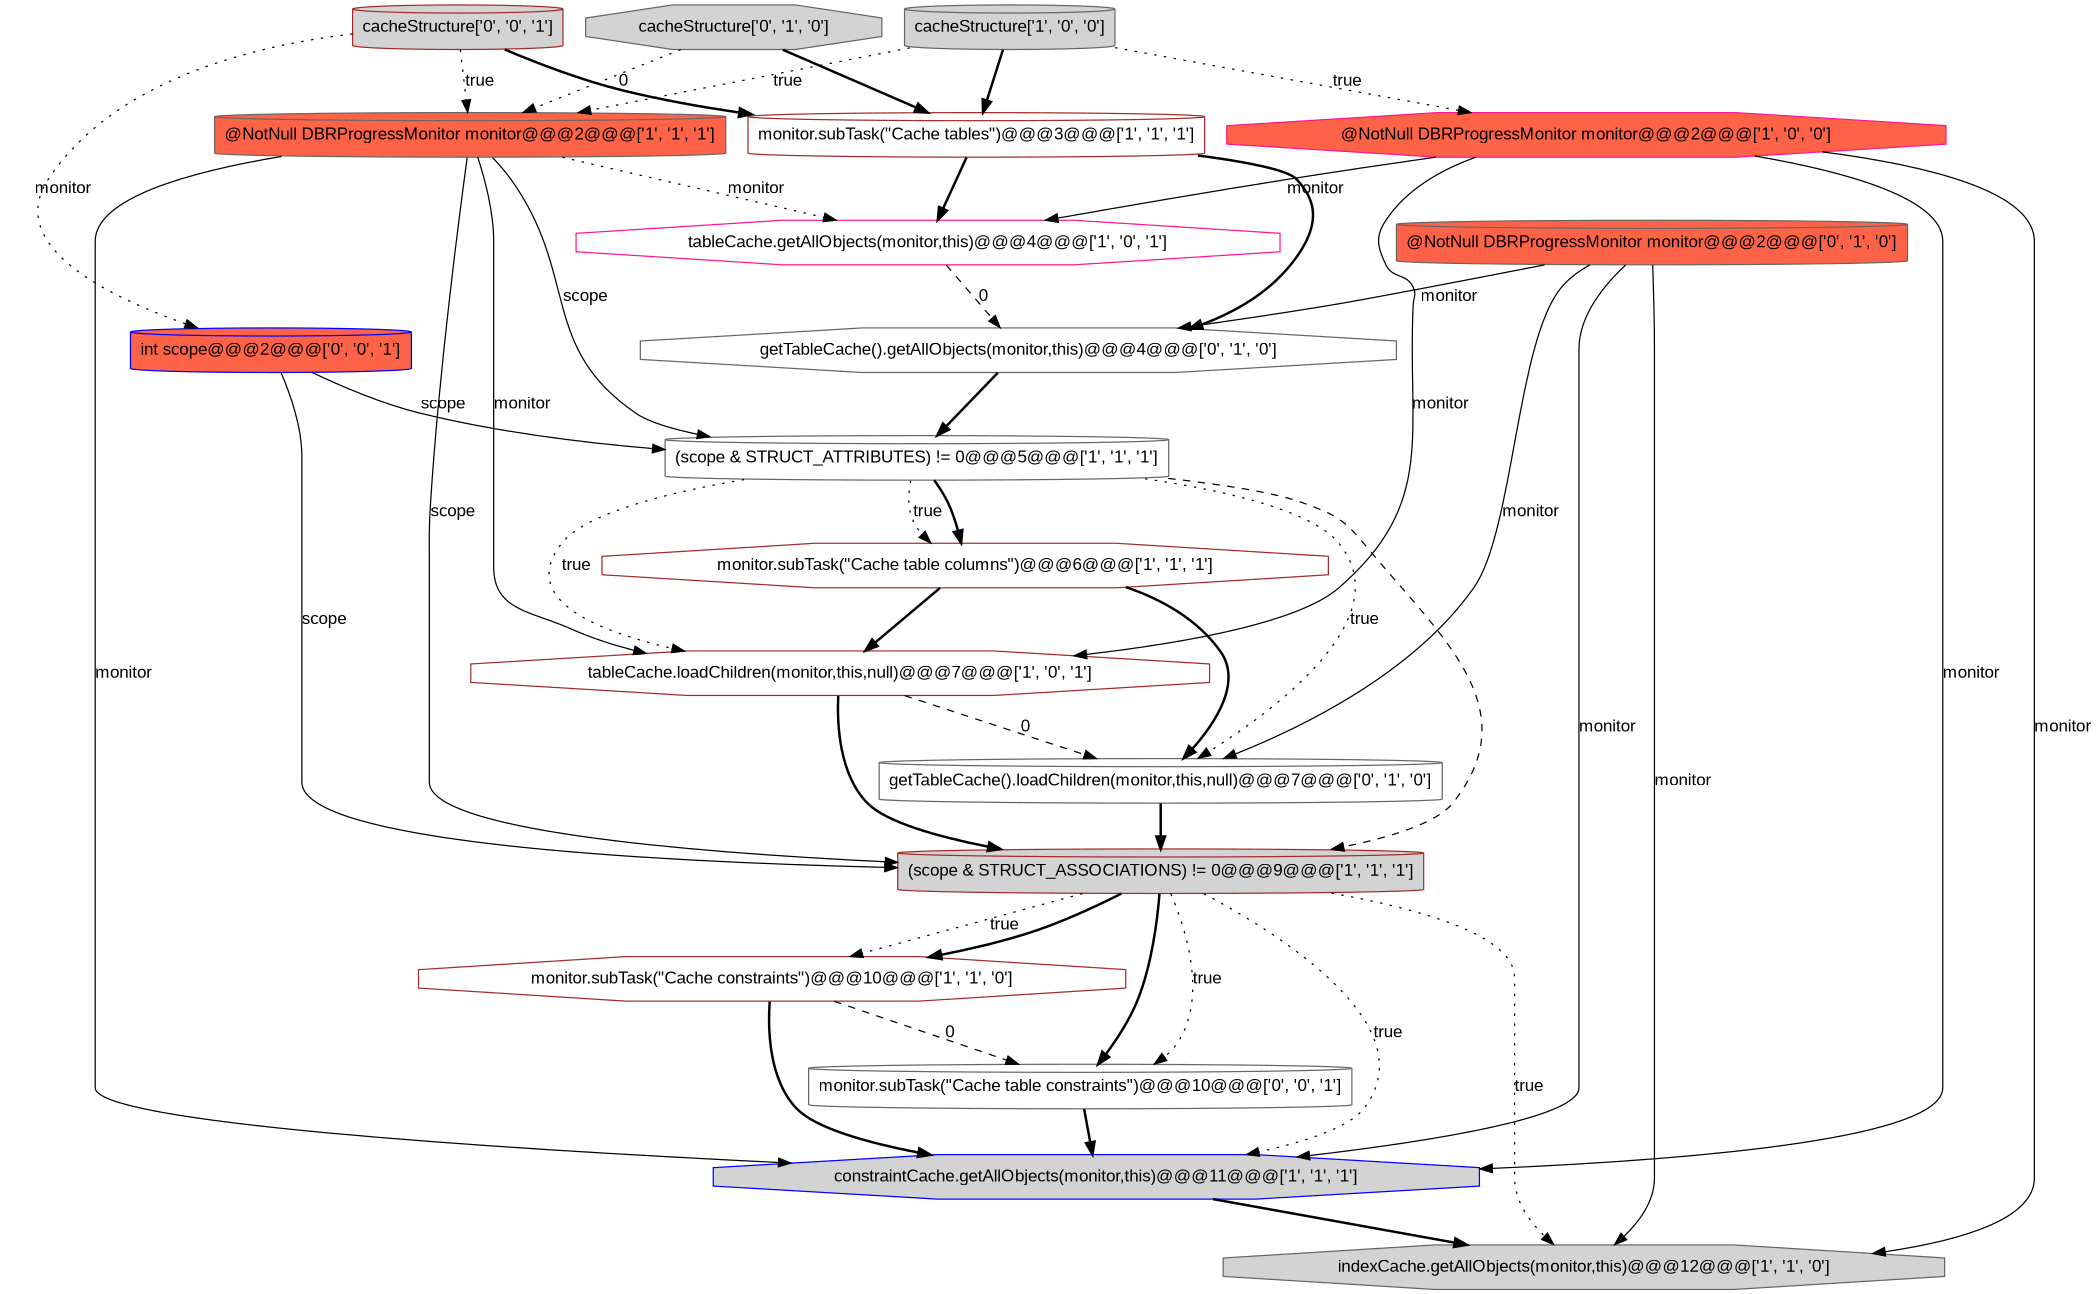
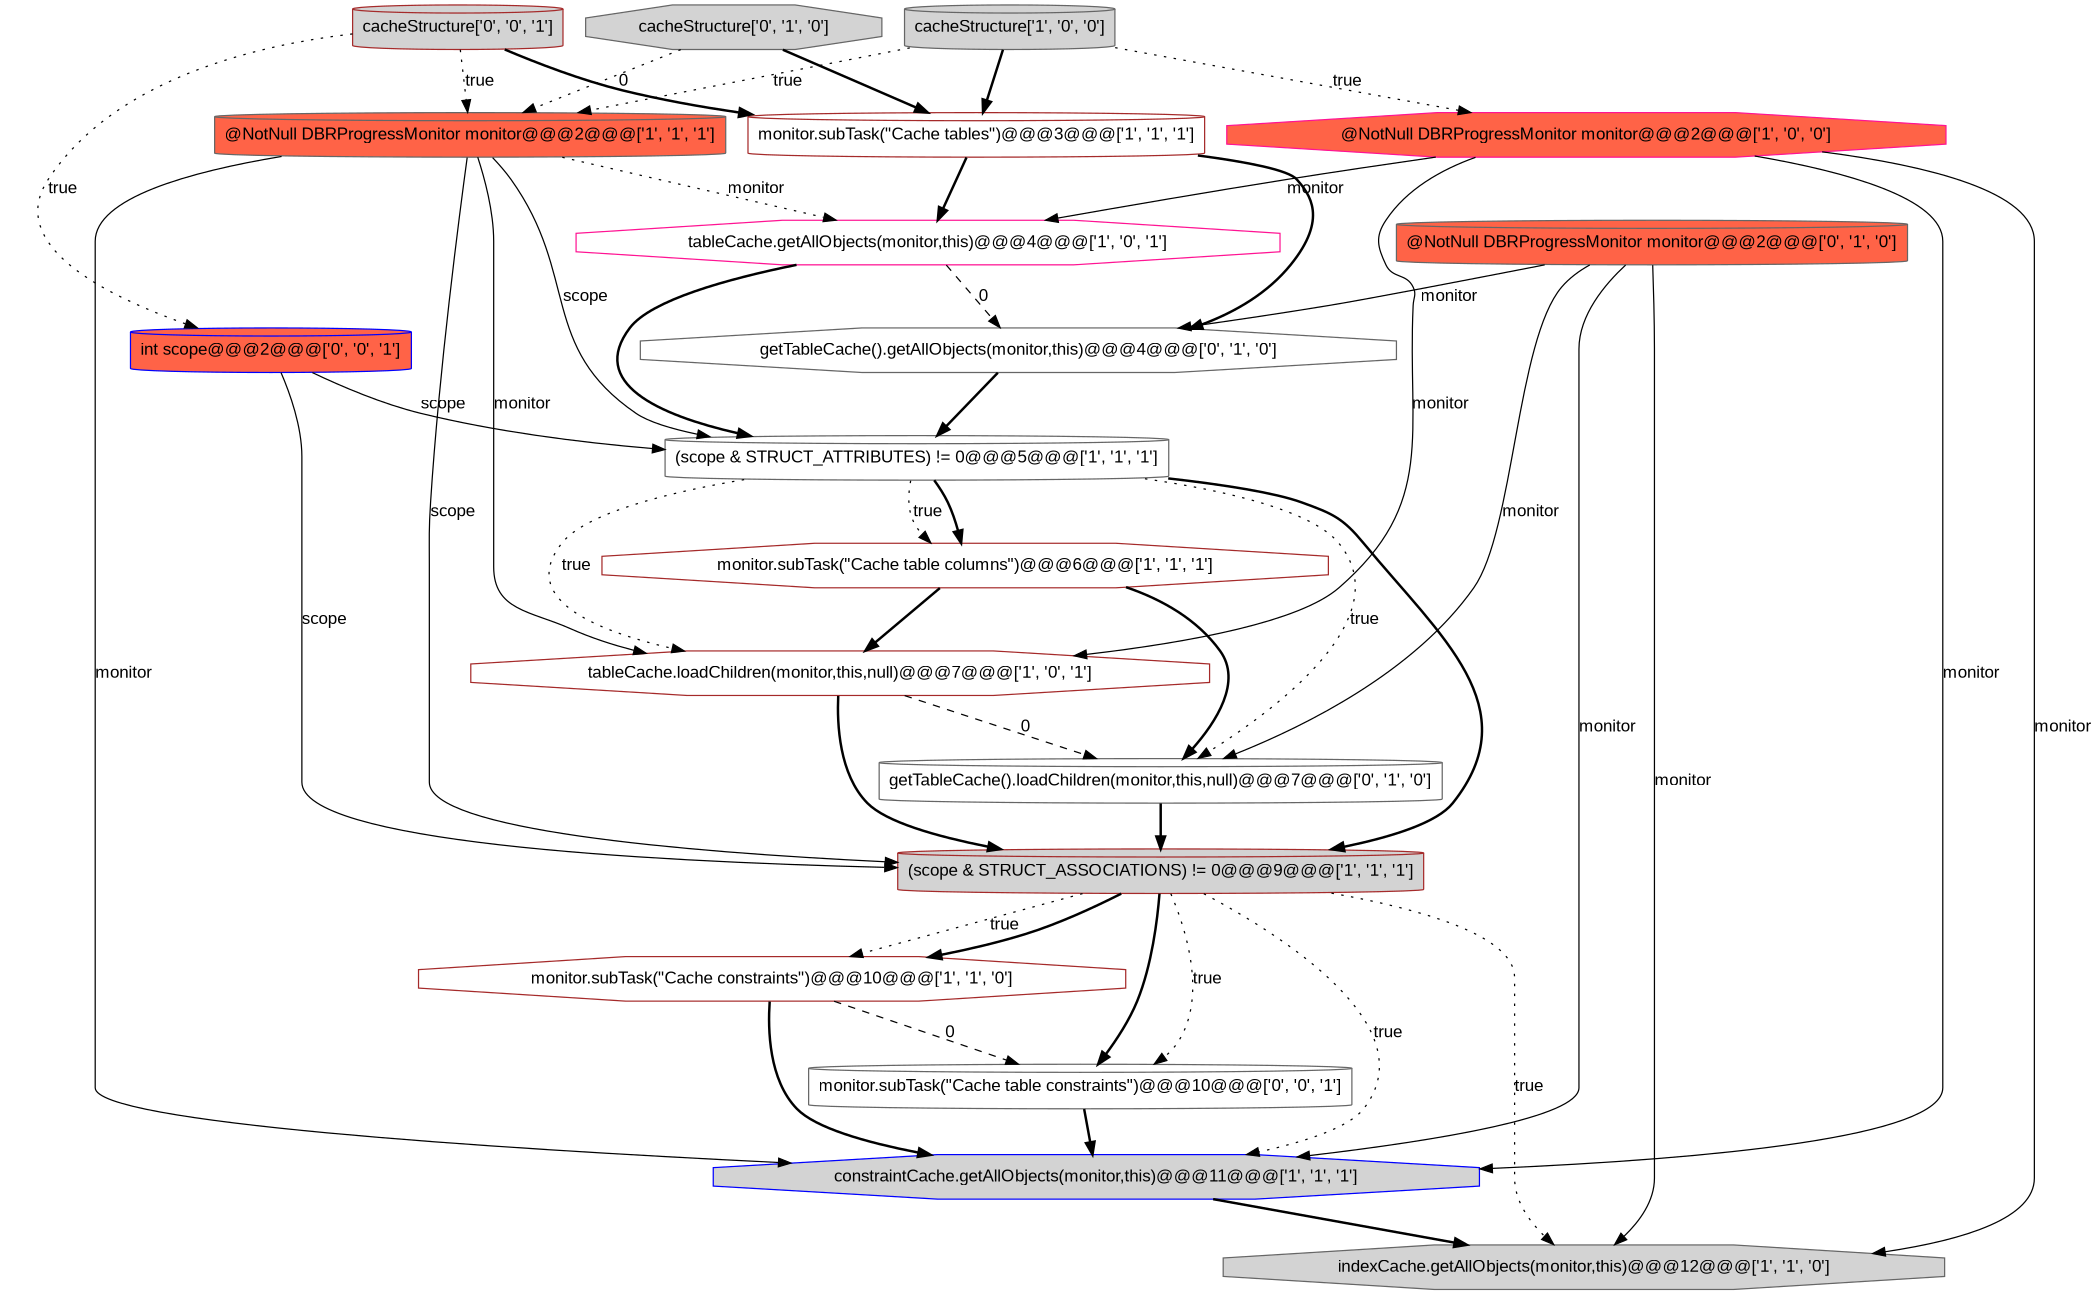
edge "cacheStructure['0', '0', '1']" -> "int scope@@@2@@@['0', '0', '1']": label "monitor" -> "true"
edge "tableCache.getAllObjects(monitor,this)@@@4@@@['1', '0', '1']" -> "(scope & STRUCT_ATTRIBUTES) != 0@@@5@@@['1', '1', '1']": added
edge "(scope & STRUCT_ATTRIBUTES) != 0@@@5@@@['1', '1', '1']" -> "(scope & STRUCT_ASSOCIATIONS) != 0@@@9@@@['1', '1', '1']": style dashed -> bold
